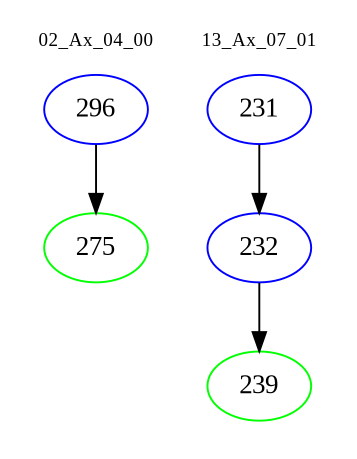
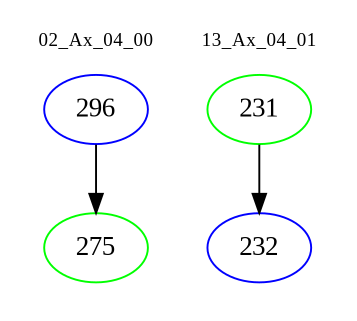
cluster "13_Ax_07_01": label "13_Ax_07_01" -> "13_Ax_04_01"
node "231": color blue -> green
node "239": removed
